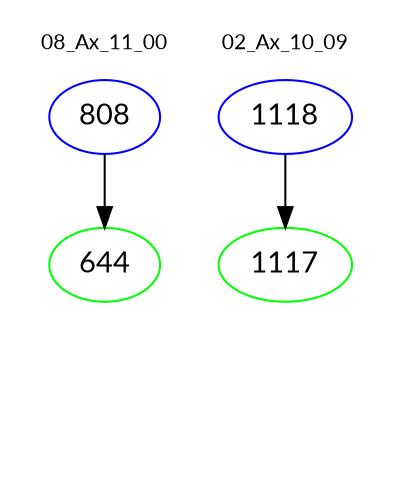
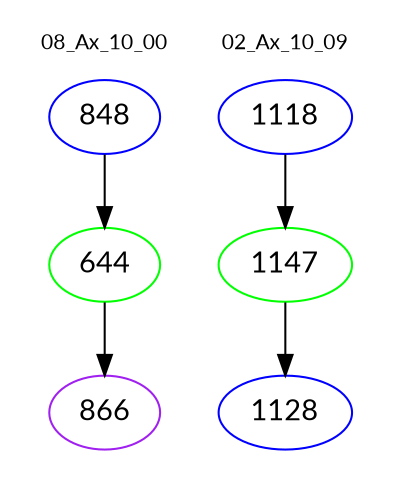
cluster "08_Ax_11_00": label "08_Ax_11_00" -> "08_Ax_10_00"
node "808": label "808" -> "848"
node "1117": label "1117" -> "1147"
node "866": added
node "1128": added
